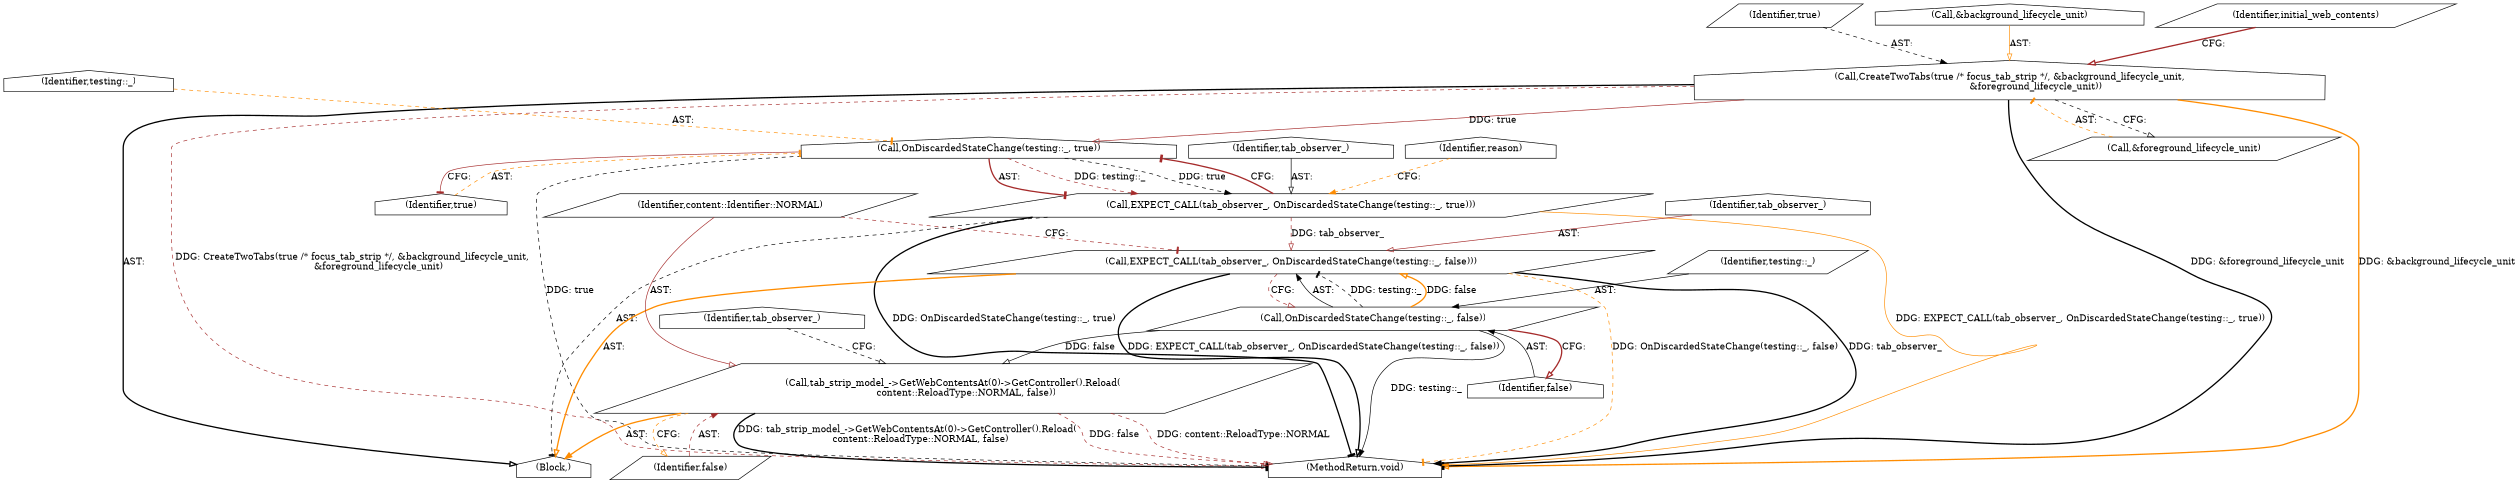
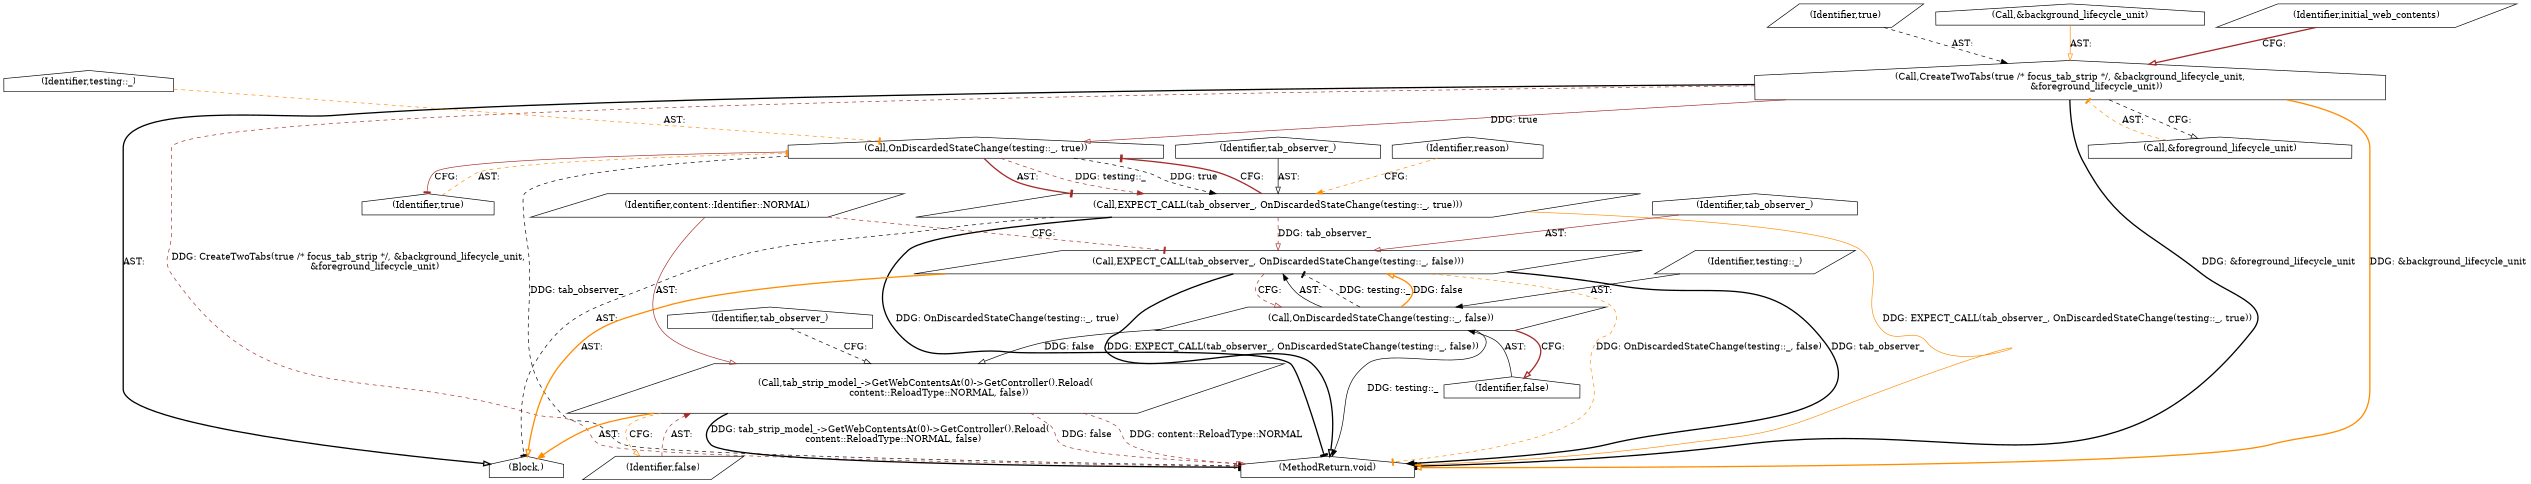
node "(Call,&foreground_lifecycle_unit)": shape parallelogram -> house
edge "(Call,OnDiscardedStateChange(testing::_, true))" -> "(MethodReturn,void)": label "DDG: true" -> "DDG: tab_observer_"
